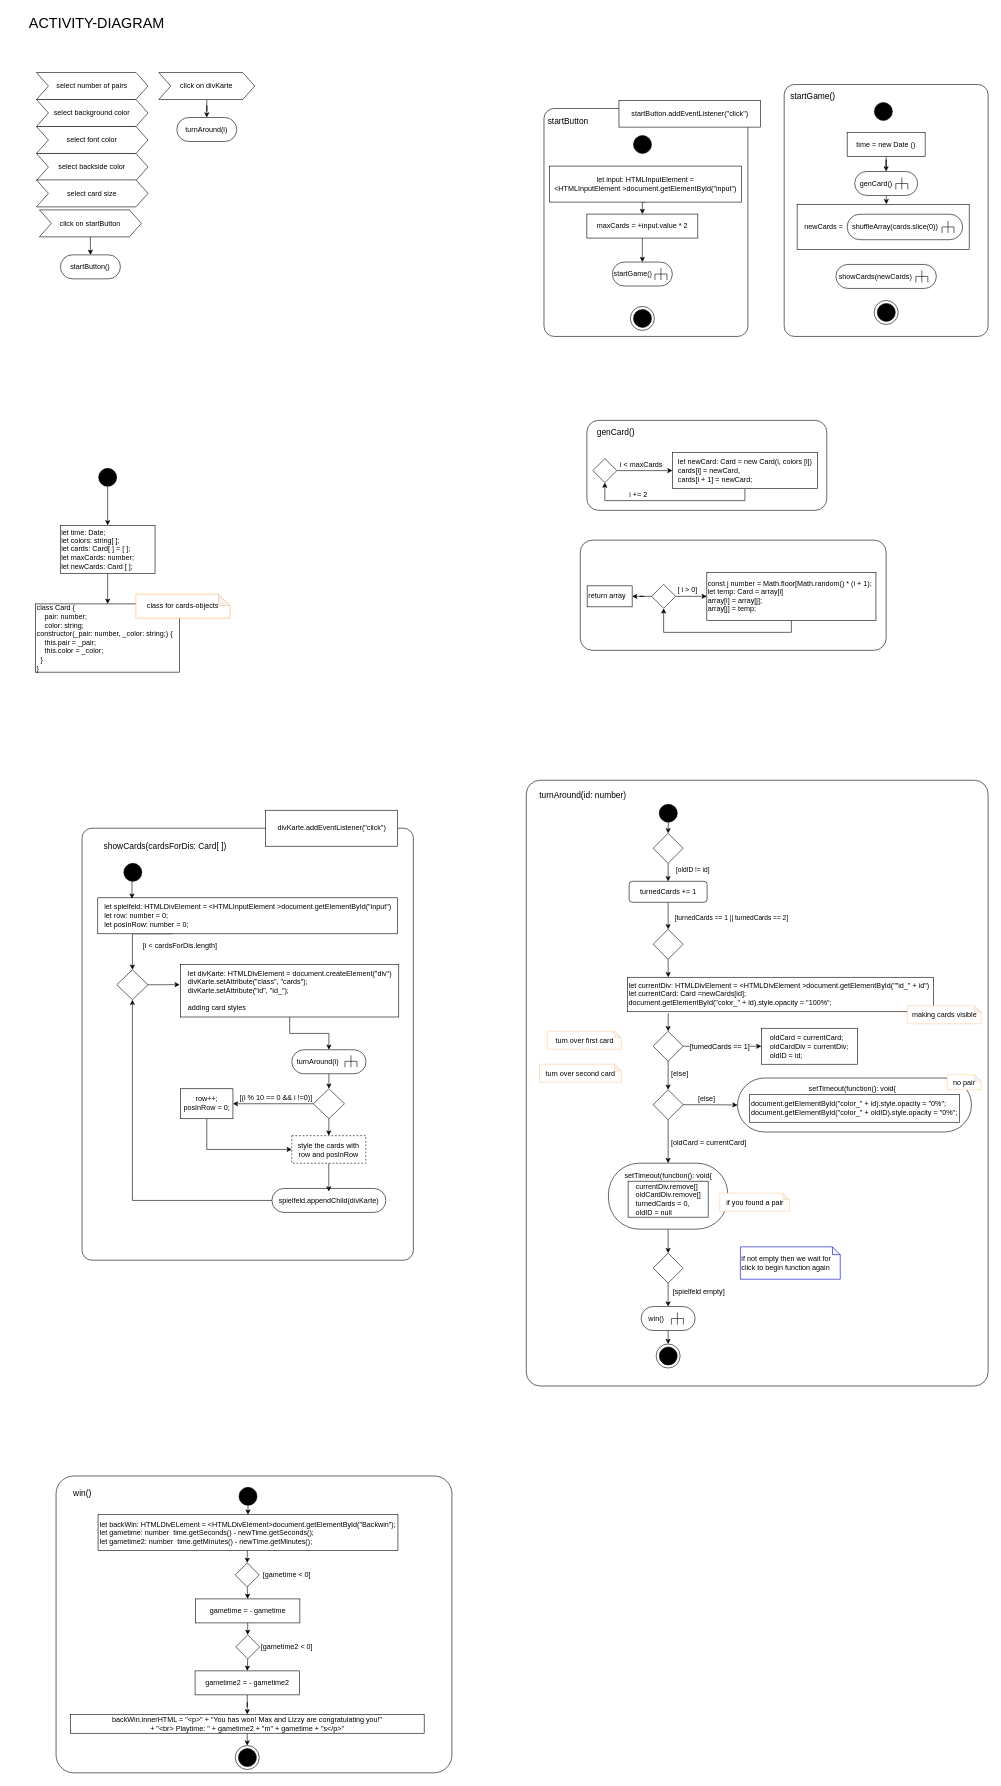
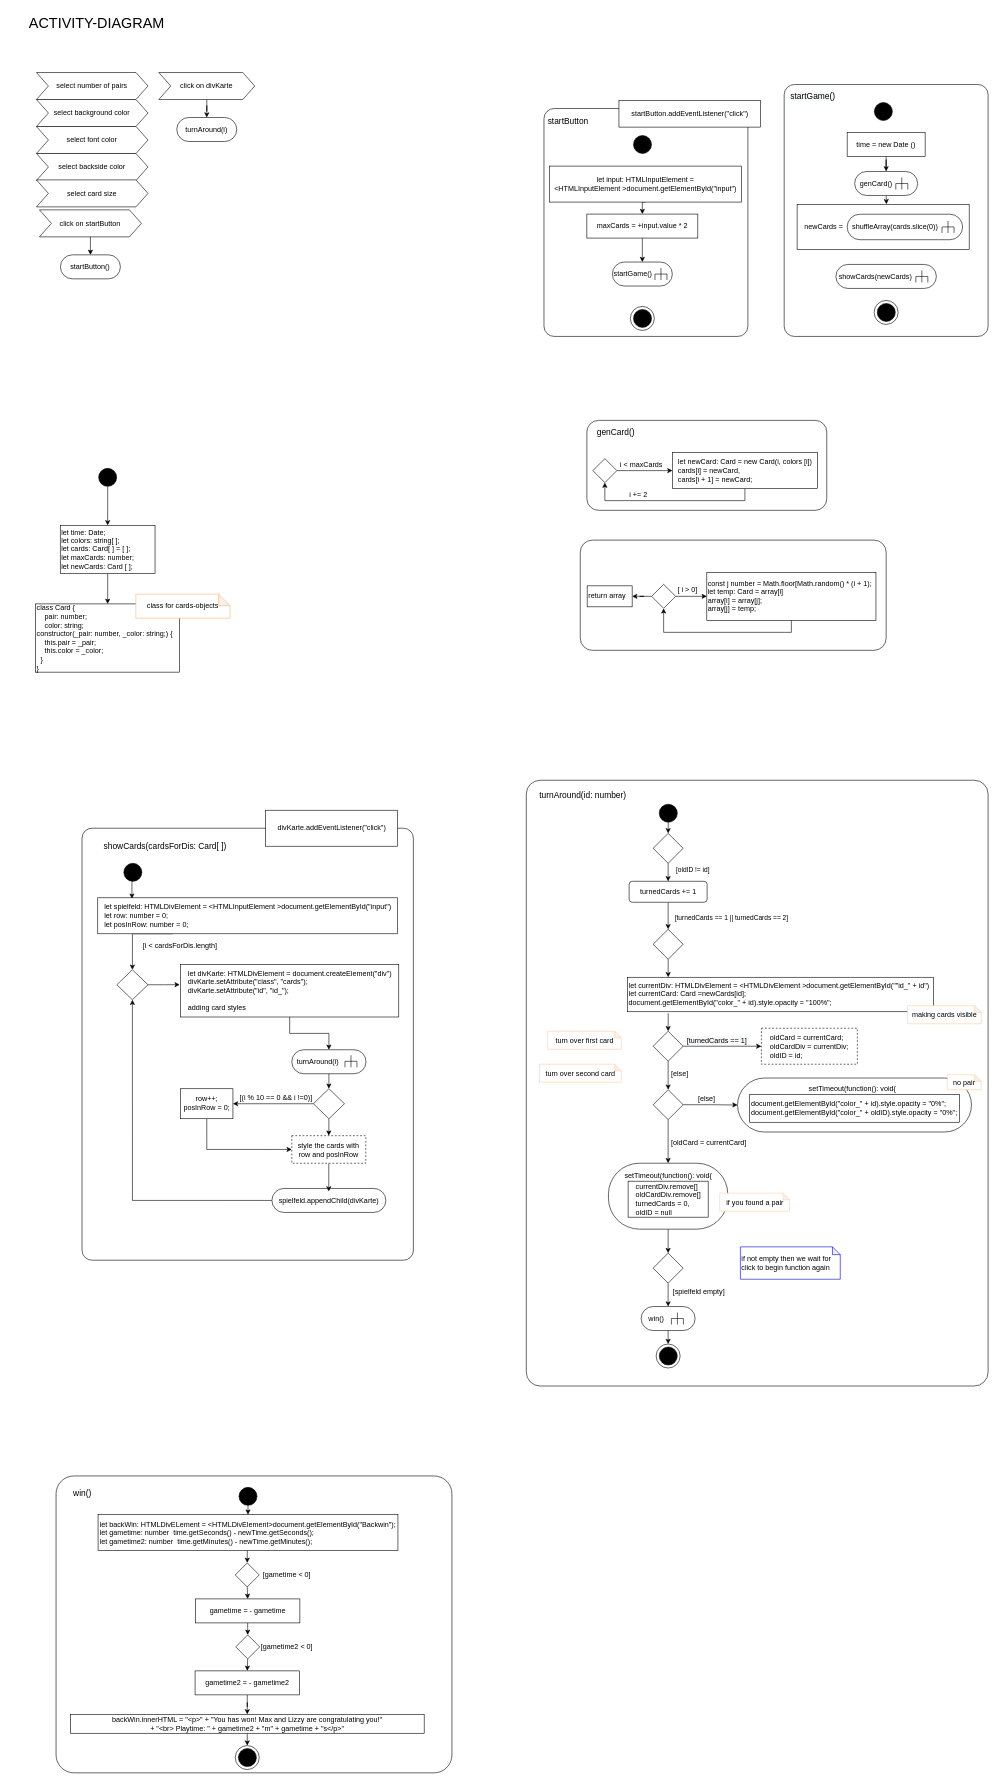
node "[turnedCards == 1]": moved (720, 1042) -> (717, 1036)
node "oldCard = currentCard; oldCardDiv = currentDiv; oldID = id;": style solid -> dashed
